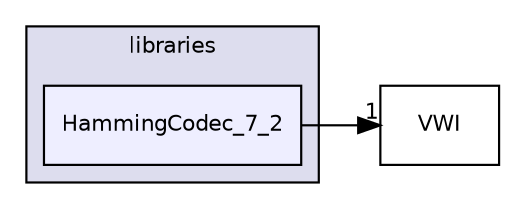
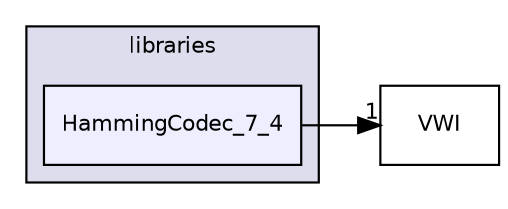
node "HammingCodec_7_2": label "HammingCodec_7_2" -> "HammingCodec_7_4"
